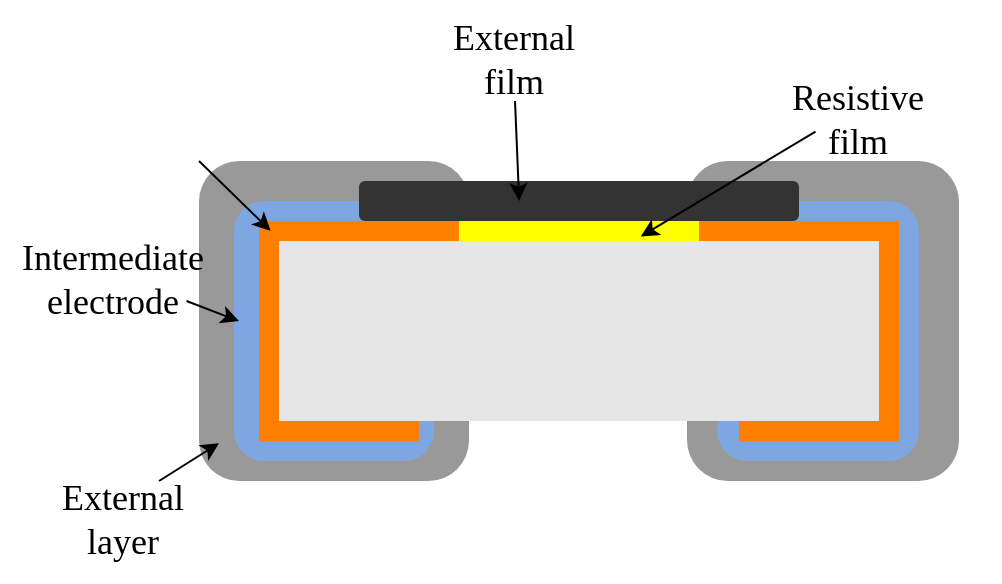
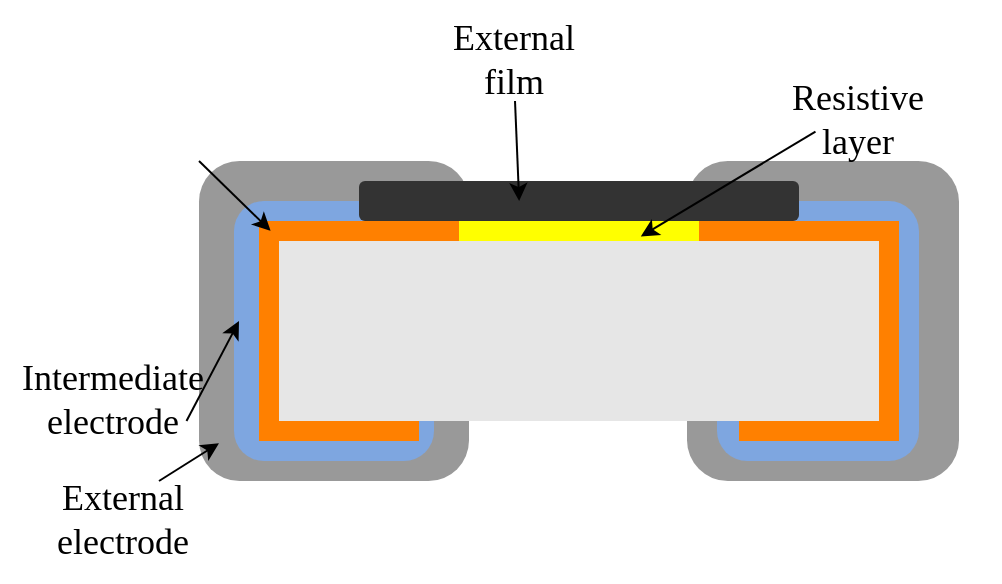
node "Resistive film": label "Resistive film" -> "Resistive layer"
node "Intermediate electrode": moved (114, 281) -> (114, 401)
node "External layer": label "External layer" -> "External electrode"
